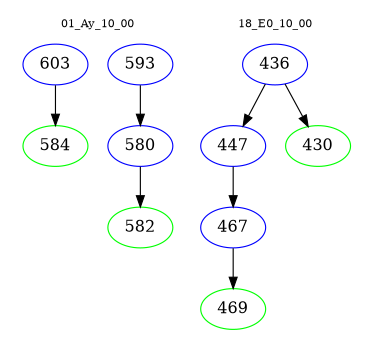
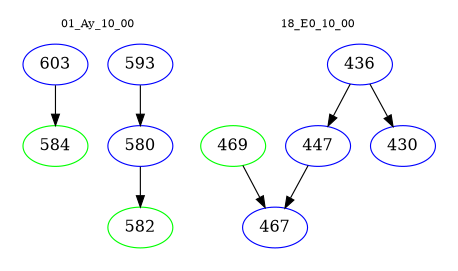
node "430": color green -> blue
edge "467" -> "469": reversed
